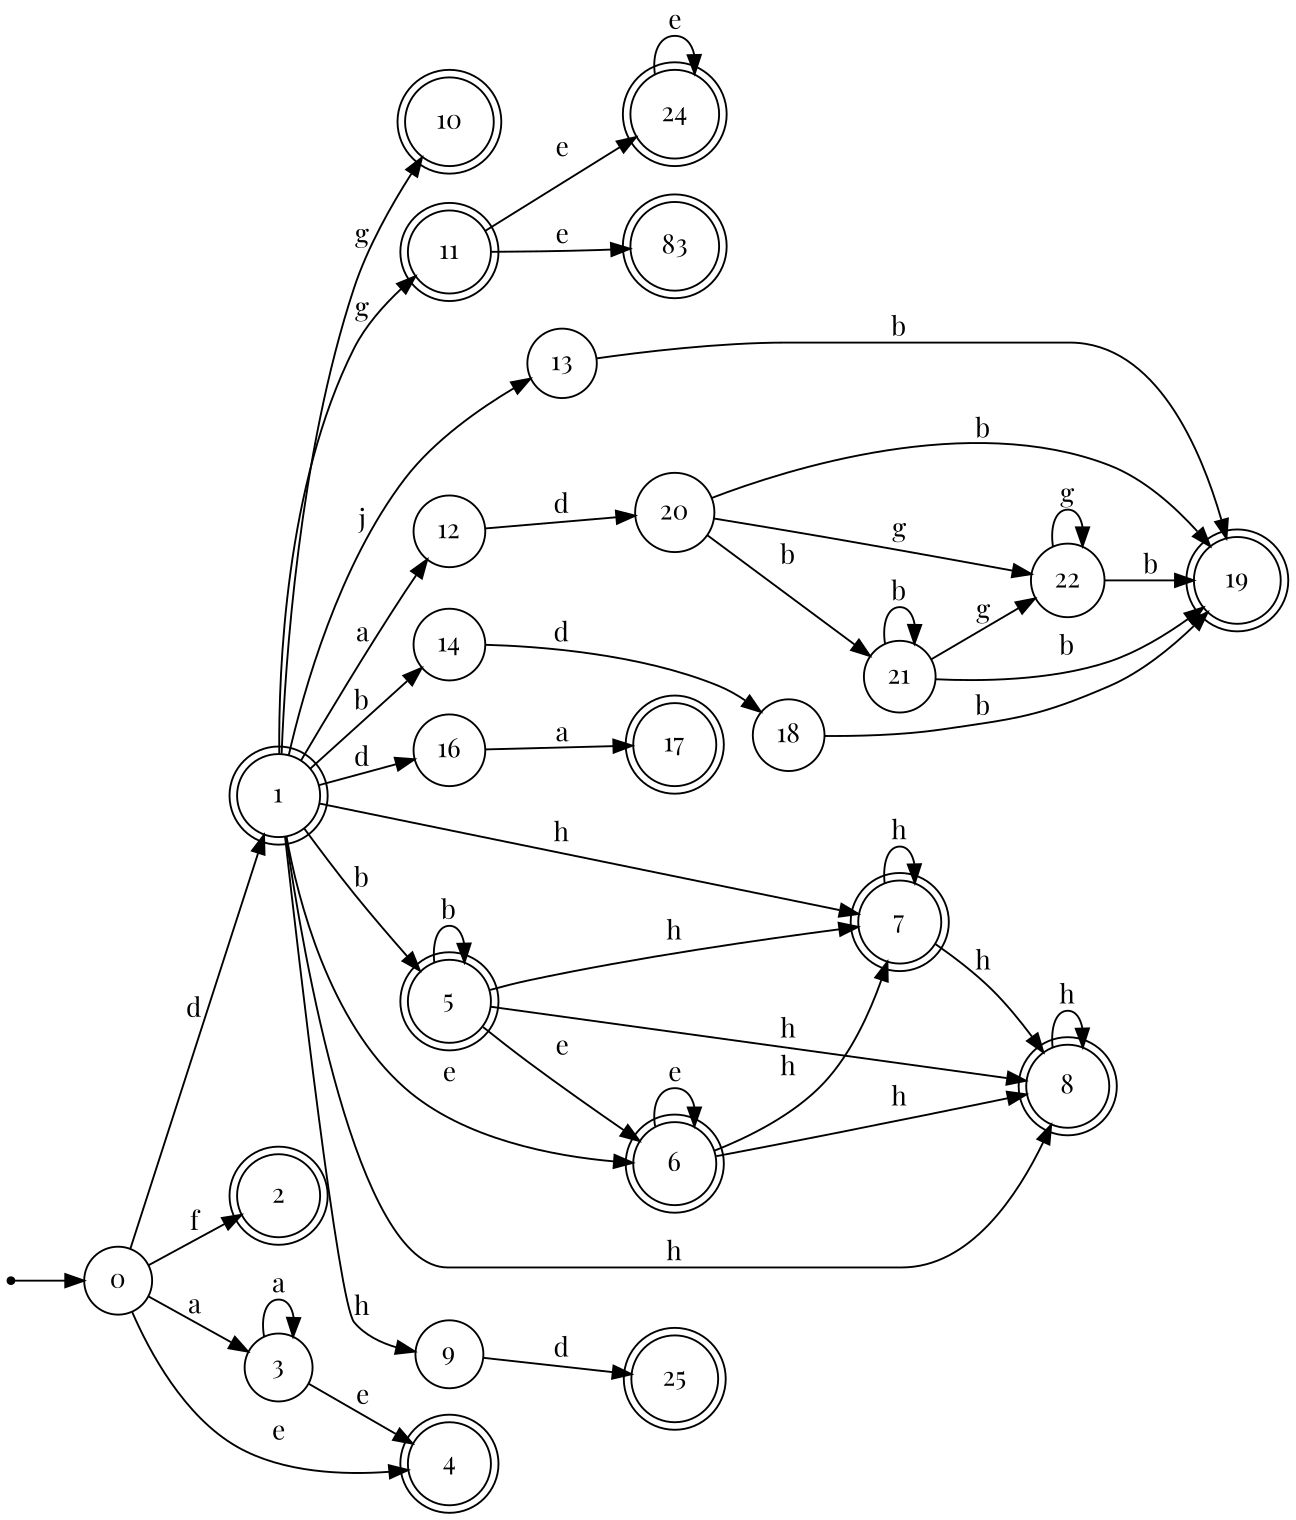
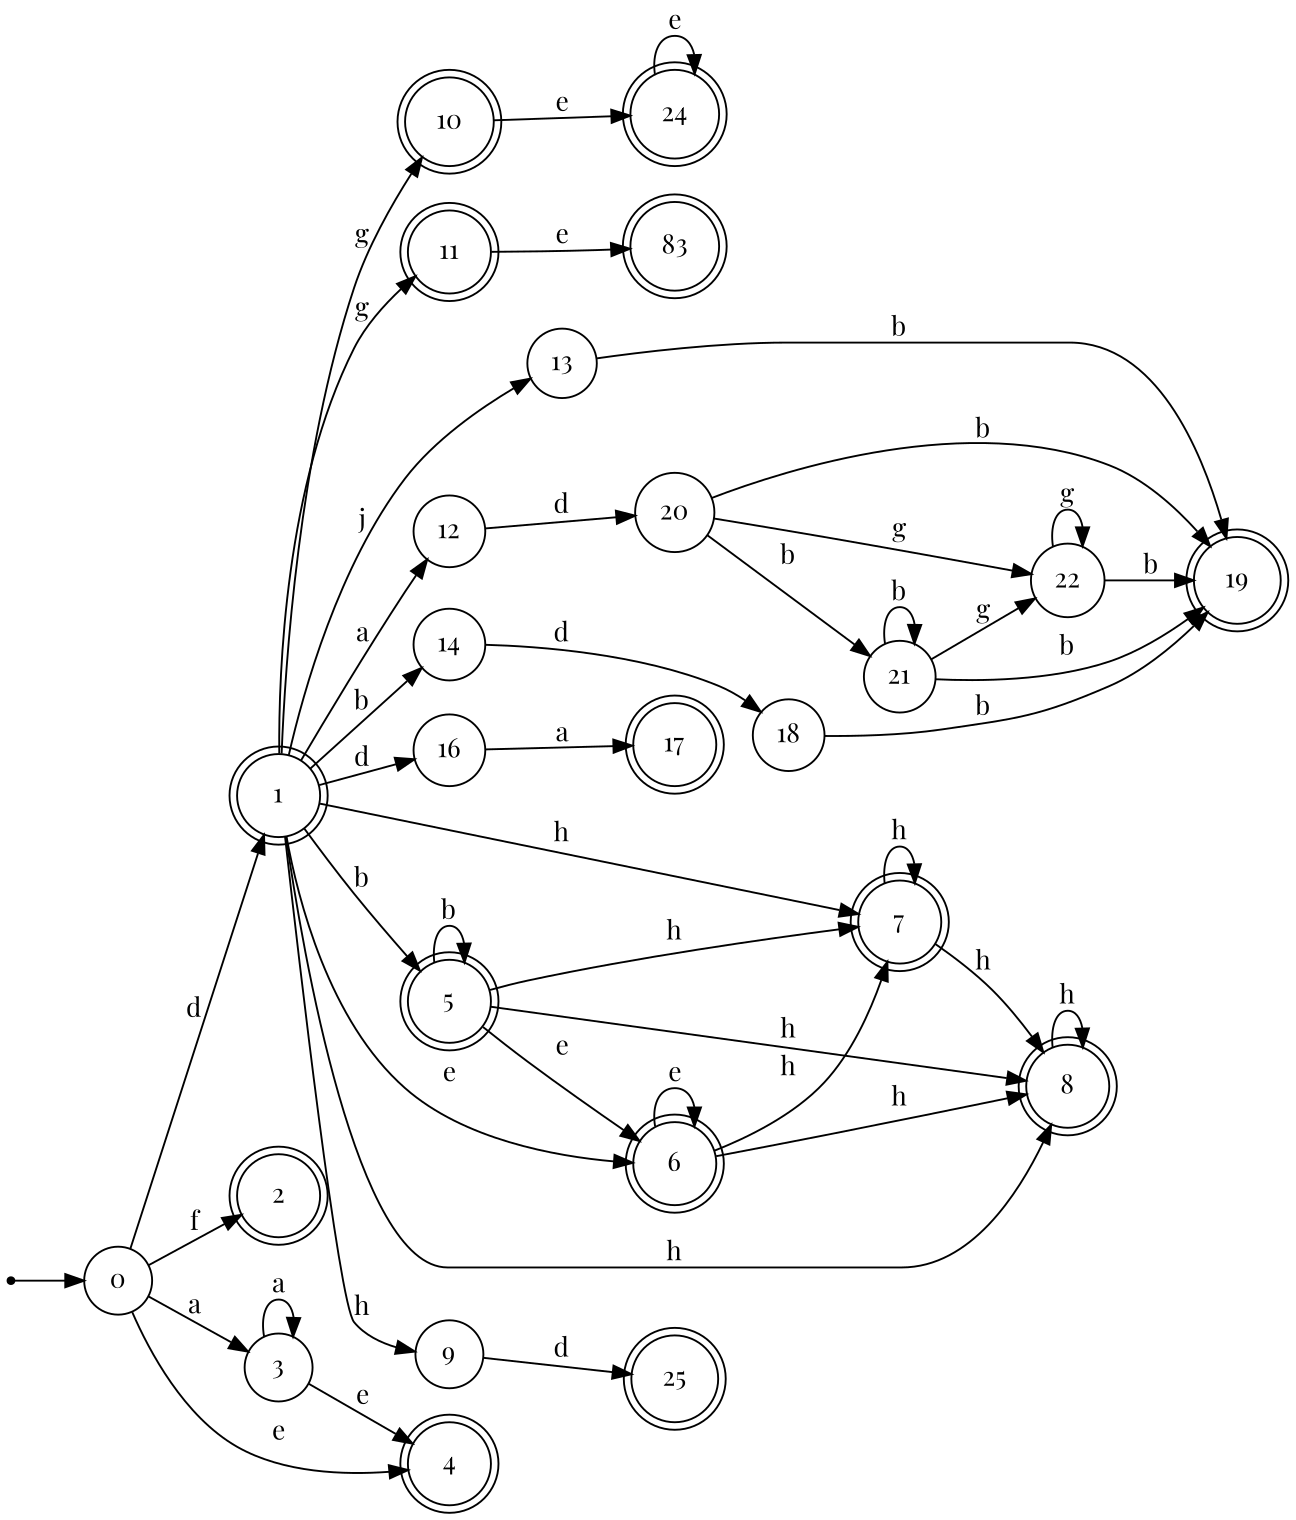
edge "11" -> "24": now "10" -> "24"
